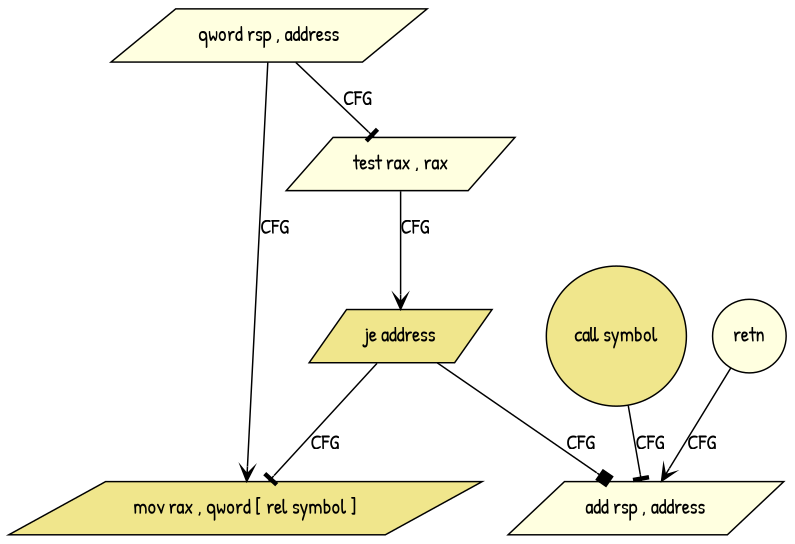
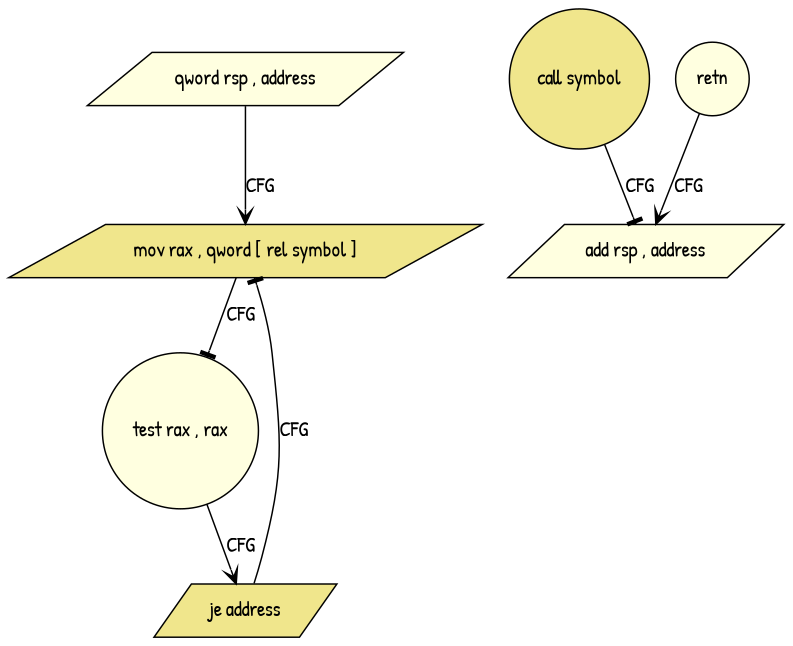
edge "qword rsp , address" -> "test rax , rax": now "mov rax , qword [ rel symbol ]" -> "test rax , rax"
node "test rax , rax": shape parallelogram -> circle
edge "je address" -> "add rsp , address": removed, label "CFG"
